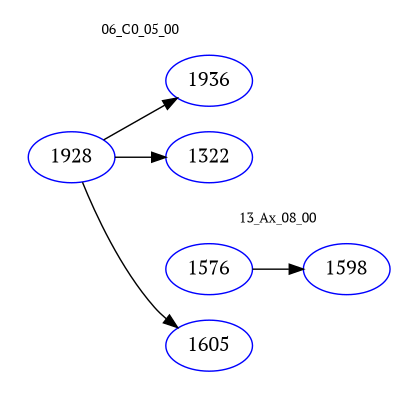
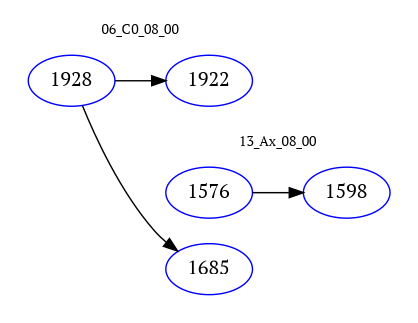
cluster "06_C0_05_00": label "06_C0_05_00" -> "06_C0_08_00"
node "1936": removed
node "1322": label "1322" -> "1922"
node "1605": label "1605" -> "1685"
